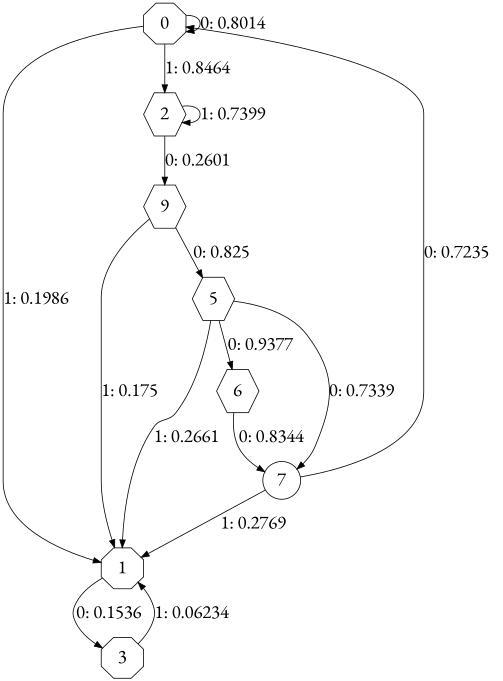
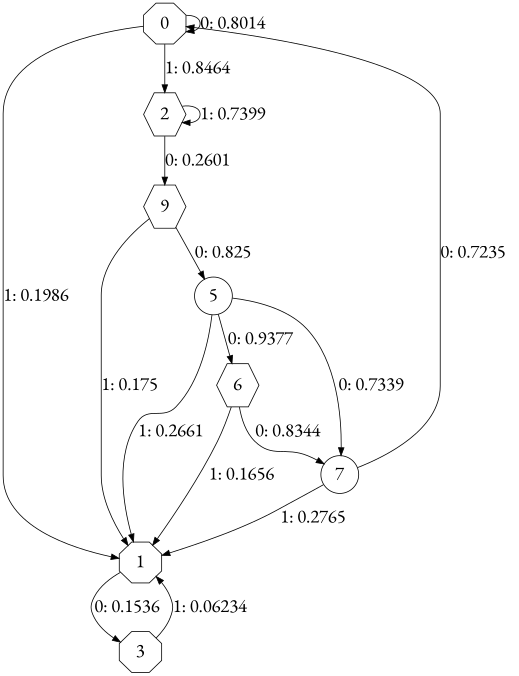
node "5": shape hexagon -> circle
edge "6" -> "1": added, label "1: 0.1656"
edge "7" -> "1": label "1: 0.2769   " -> "1: 0.2765   "
